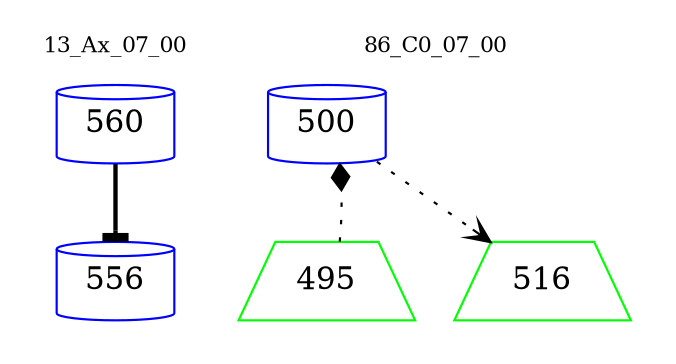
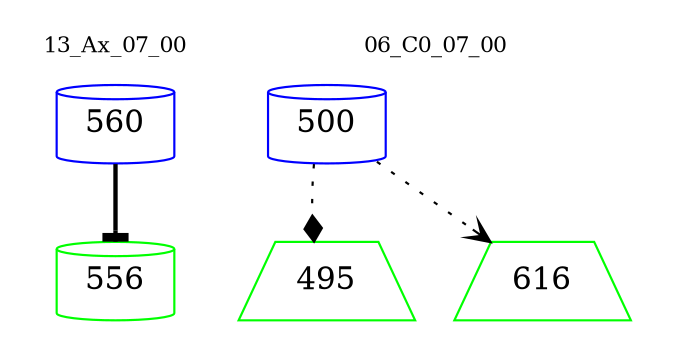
cluster "86_C0_07_00": label "86_C0_07_00" -> "06_C0_07_00"
edge "495" -> "500": reversed
node "556": color blue -> green
node "516": label "516" -> "616"
